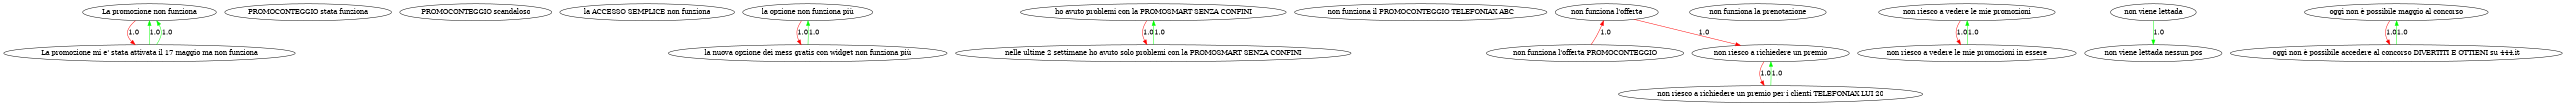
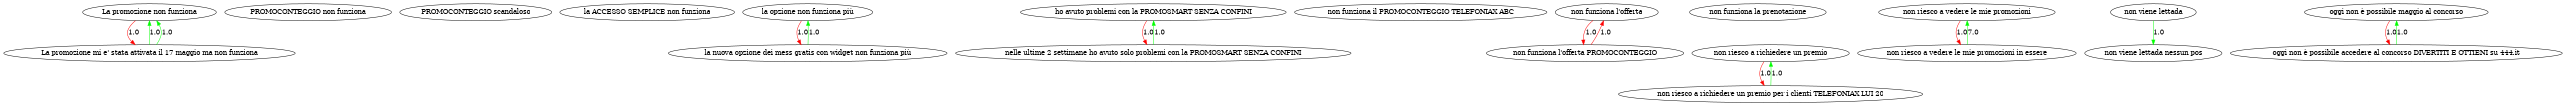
node "PROMOCONTEGGIO stata funziona": label "PROMOCONTEGGIO stata funziona" -> "PROMOCONTEGGIO non funziona"
edge "non funziona l'offerta" -> "non riesco a richiedere un premio": now "non funziona l'offerta" -> "non funziona l'offerta PROMOCONTEGGIO"
edge "non riesco a vedere le mie promozioni in essere" -> "non riesco a vedere le mie promozioni": label "1.0" -> "7.0"
